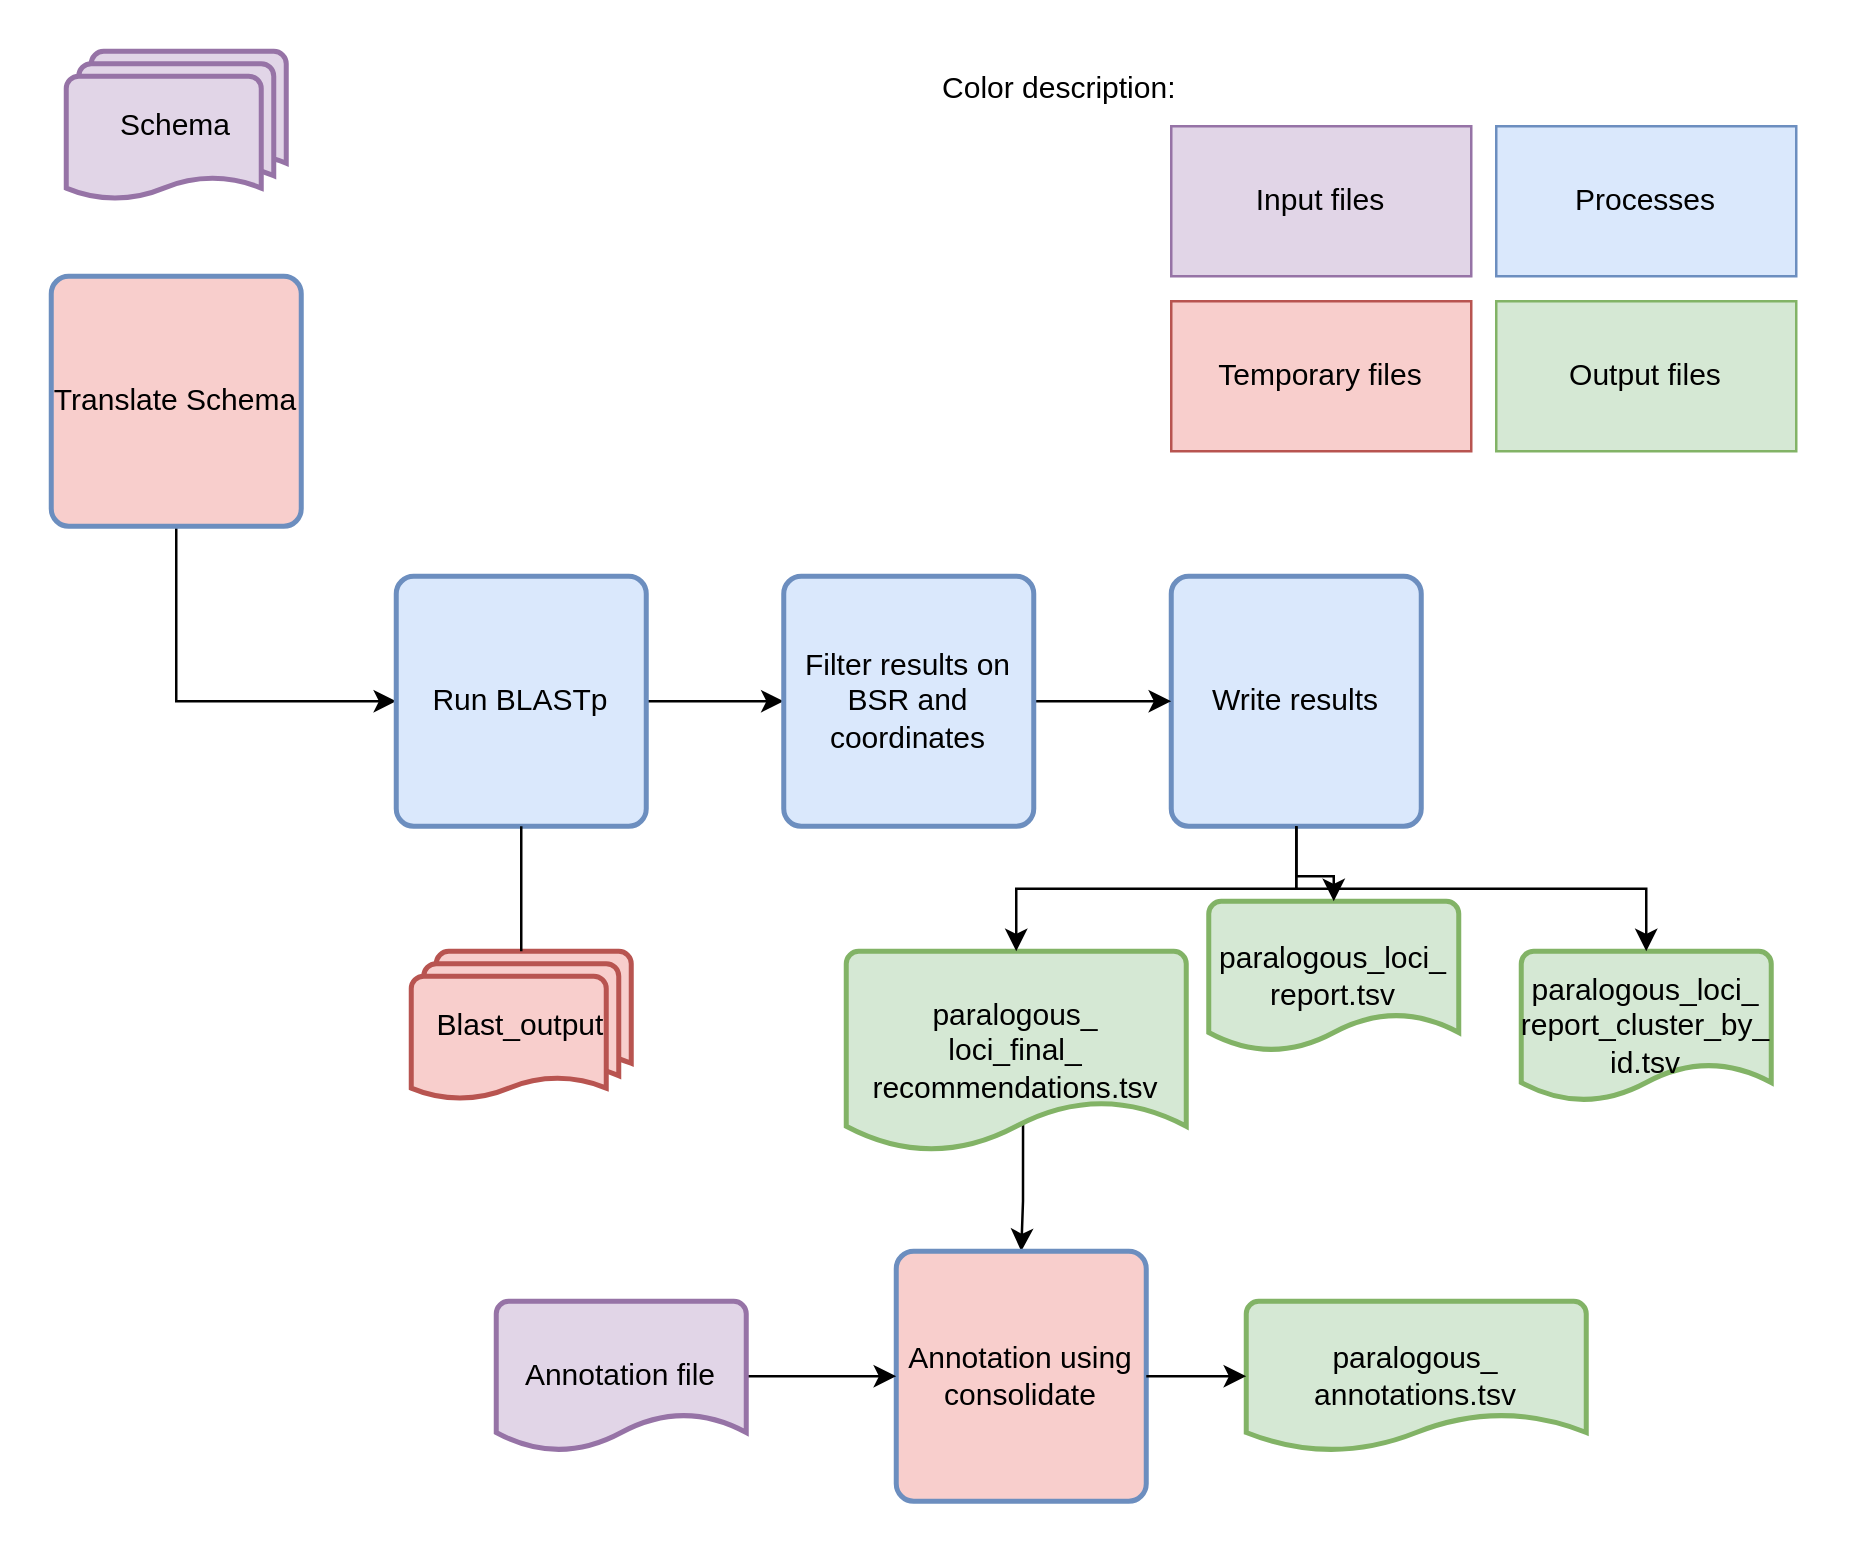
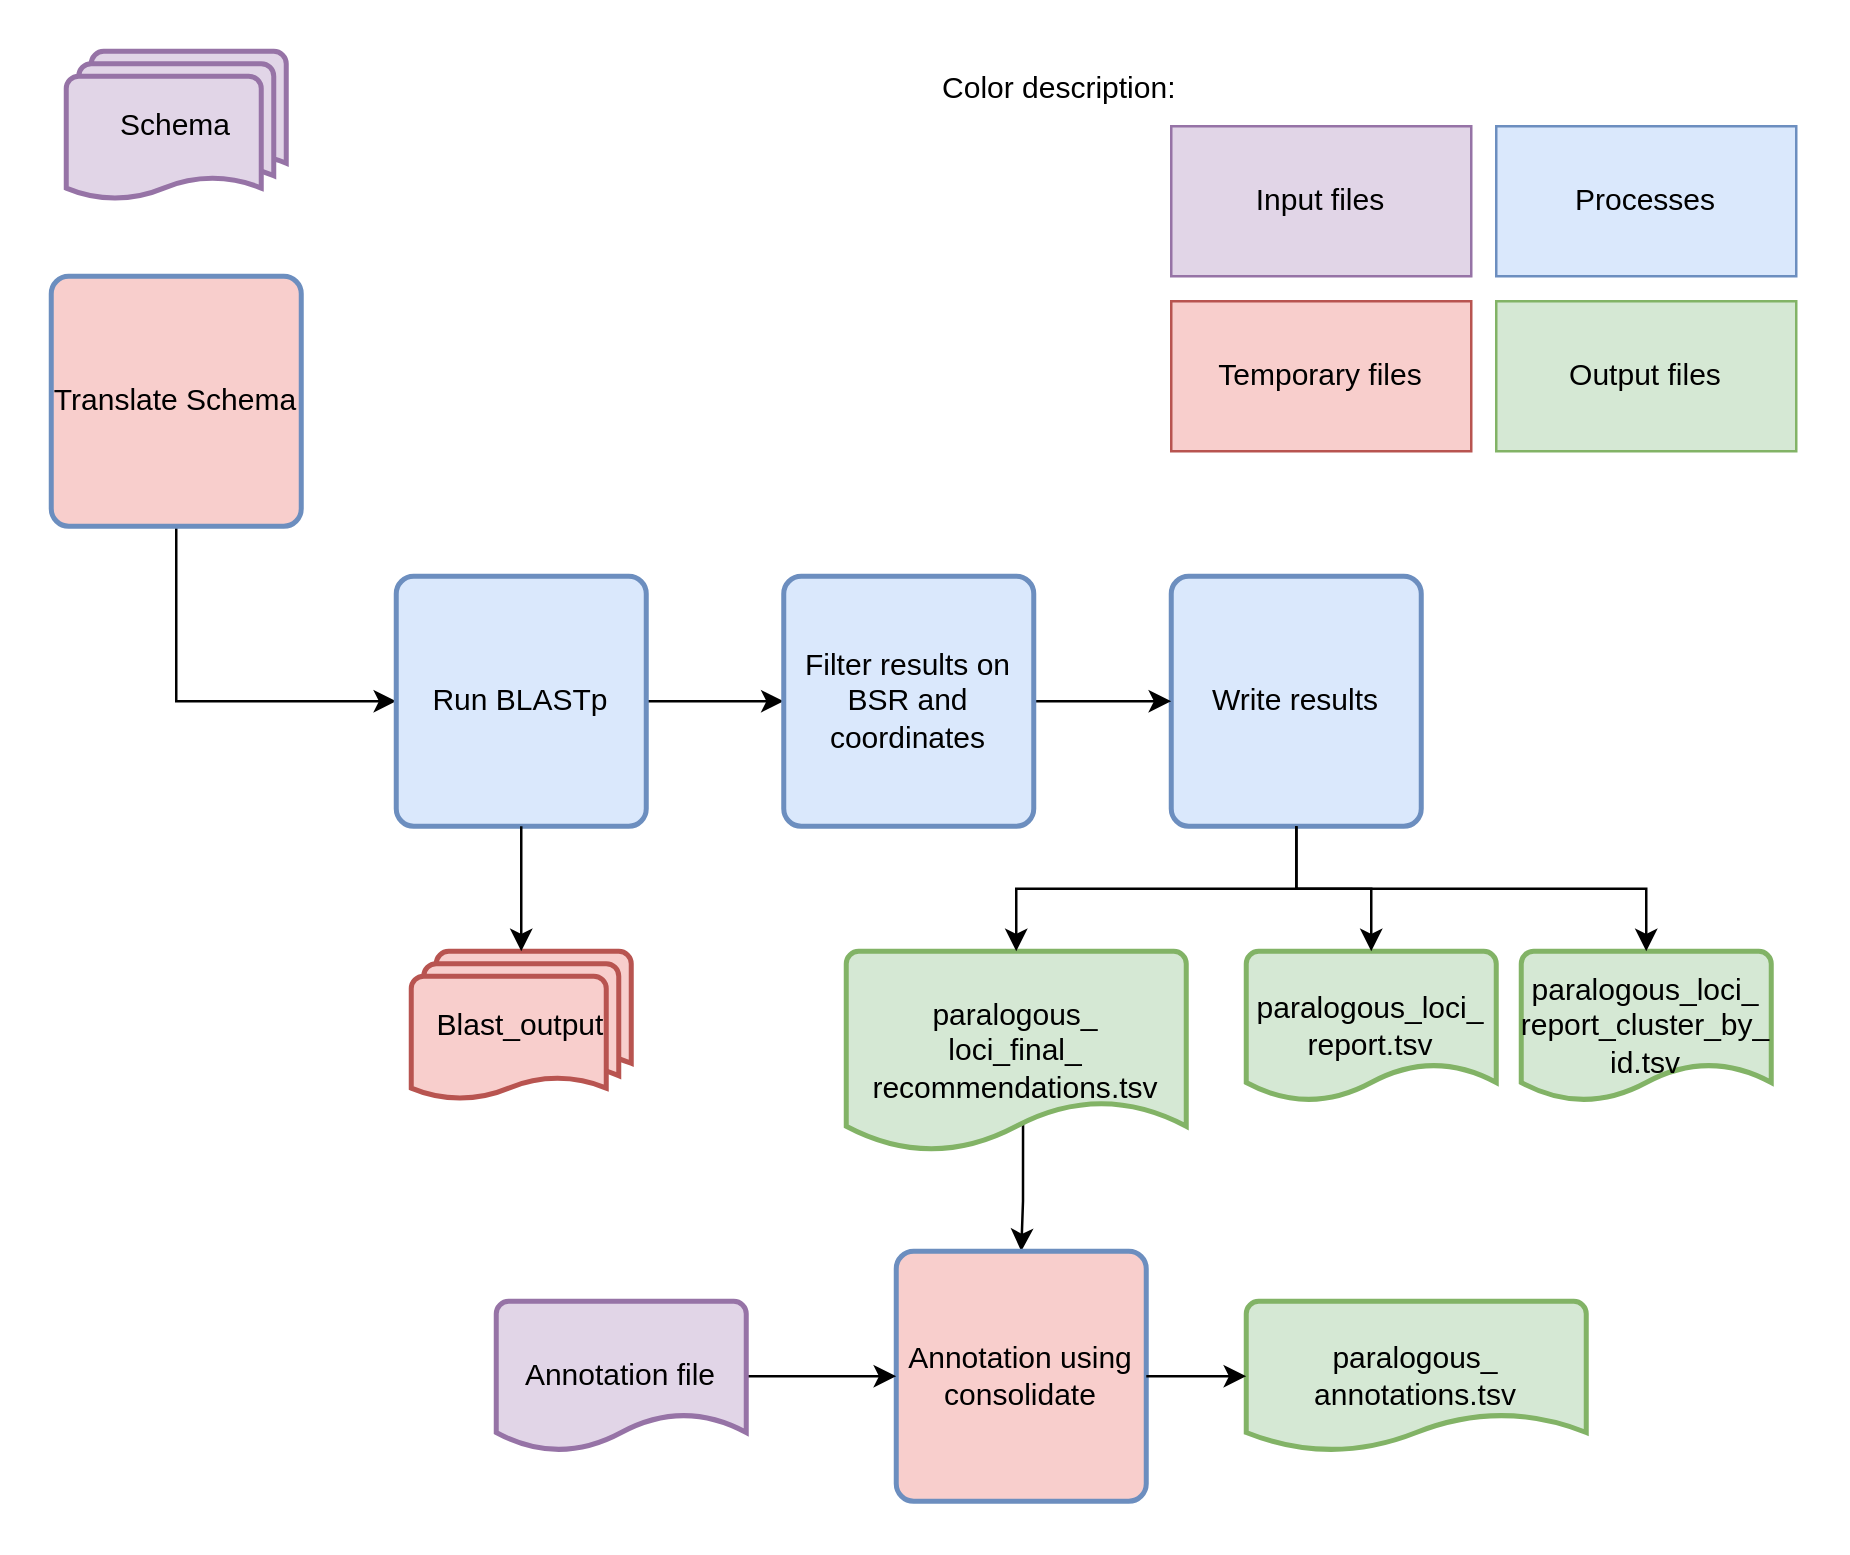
edge "Run BLASTp" -- "Blast_output": arrowhead none -> classic
node "paralogous_loci_ report.tsv": moved (1334, 976) -> (1371, 1026)
